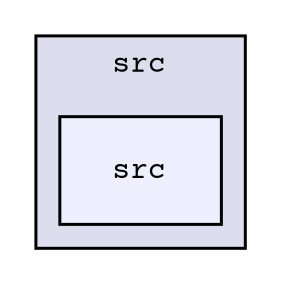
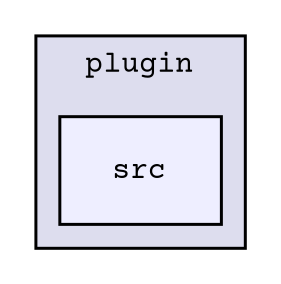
cluster "src": label "src" -> "plugin"
